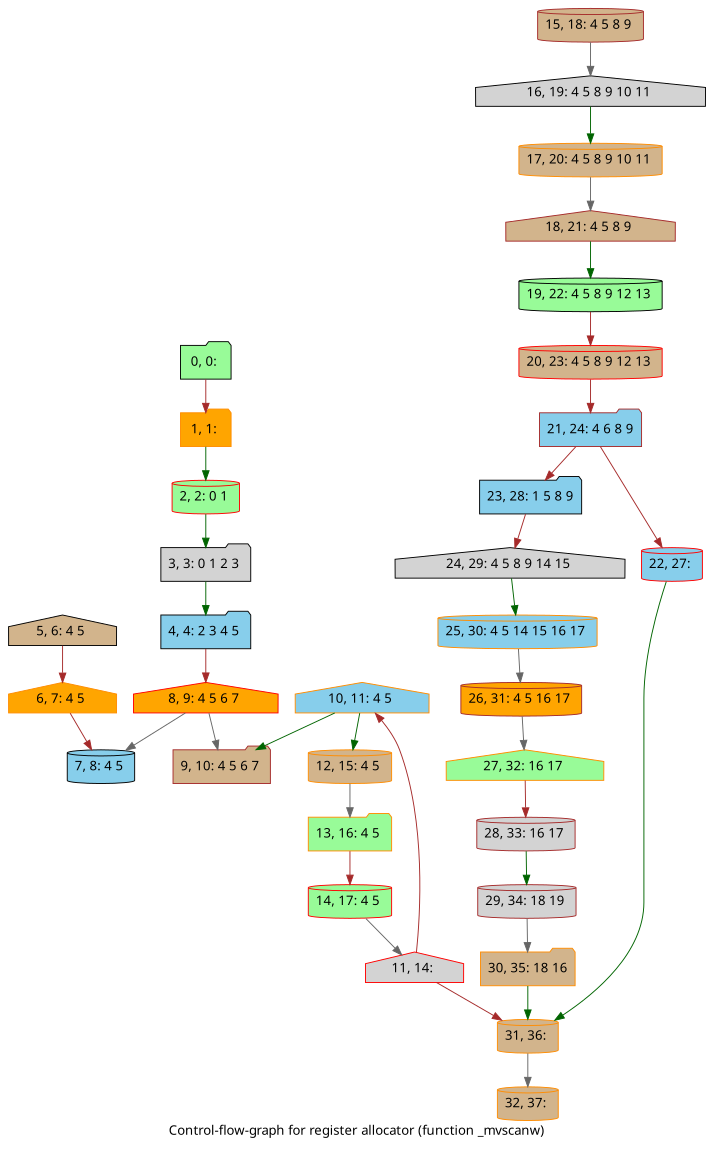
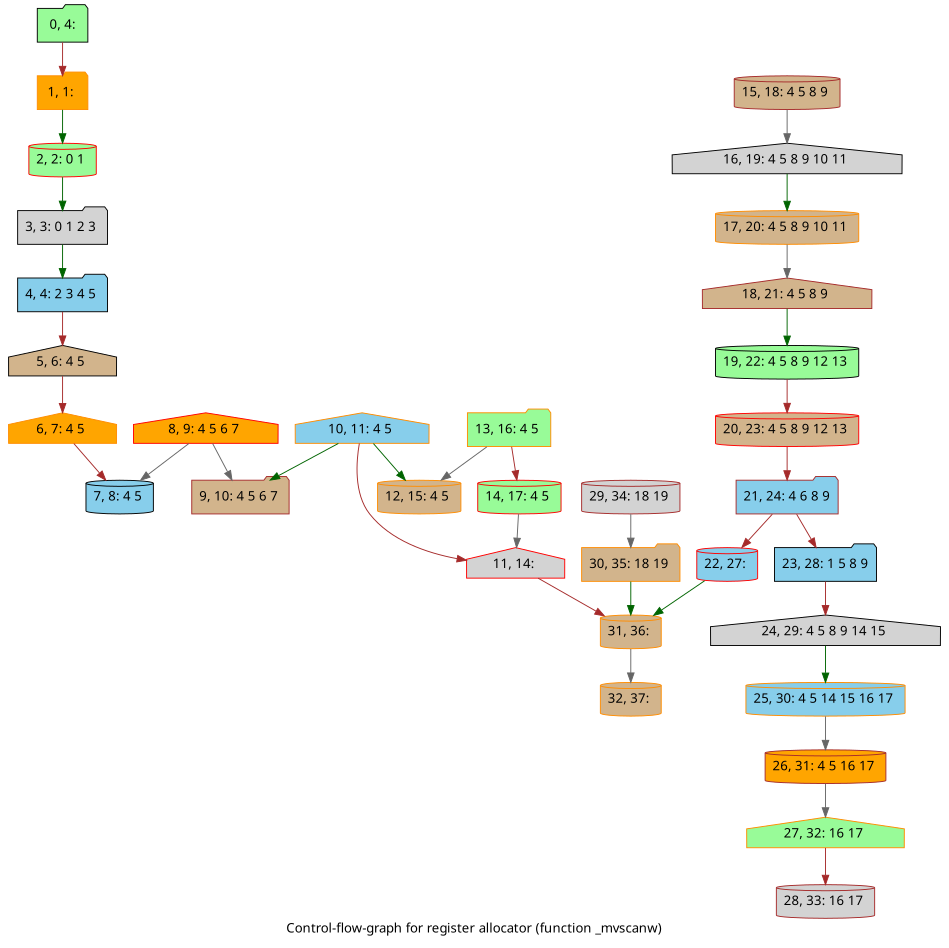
node "0, 0:": label "0, 0:" -> "0, 4:"
edge "4, 4: 2 3 4 5" -> "8, 9: 4 5 6 7": now "4, 4: 2 3 4 5" -> "5, 6: 4 5"
edge "12, 15: 4 5" -> "13, 16: 4 5": reversed
edge "11, 14:" -> "10, 11: 4 5": reversed
edge "28, 33: 16 17" -> "29, 34: 18 19": removed
node "30, 35: 18 16": label "30, 35: 18 16" -> "30, 35: 18 19"
